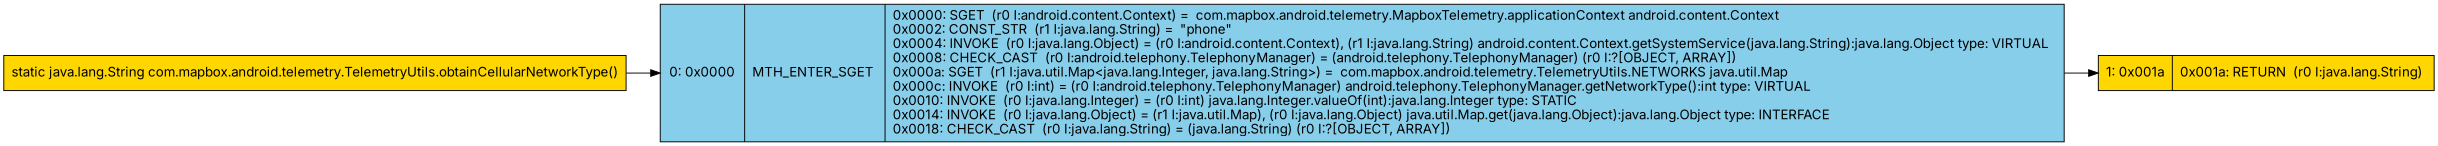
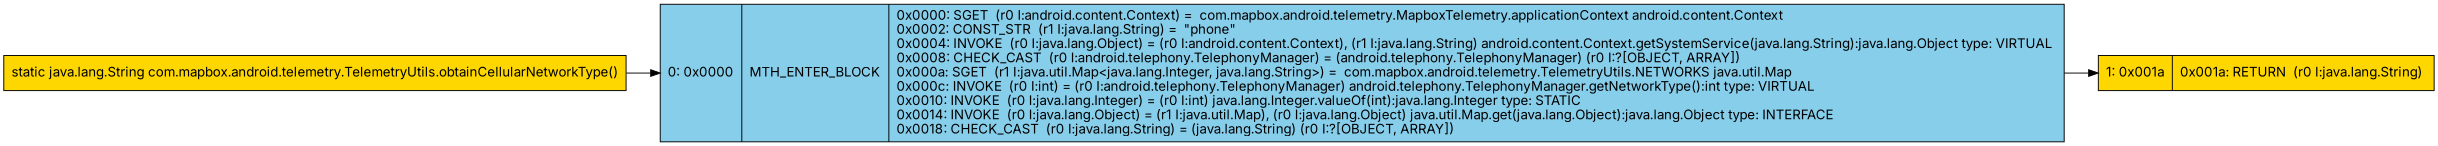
node "0: 0x0000": text "MTH_ENTER_SGET" -> "MTH_ENTER_BLOCK"
